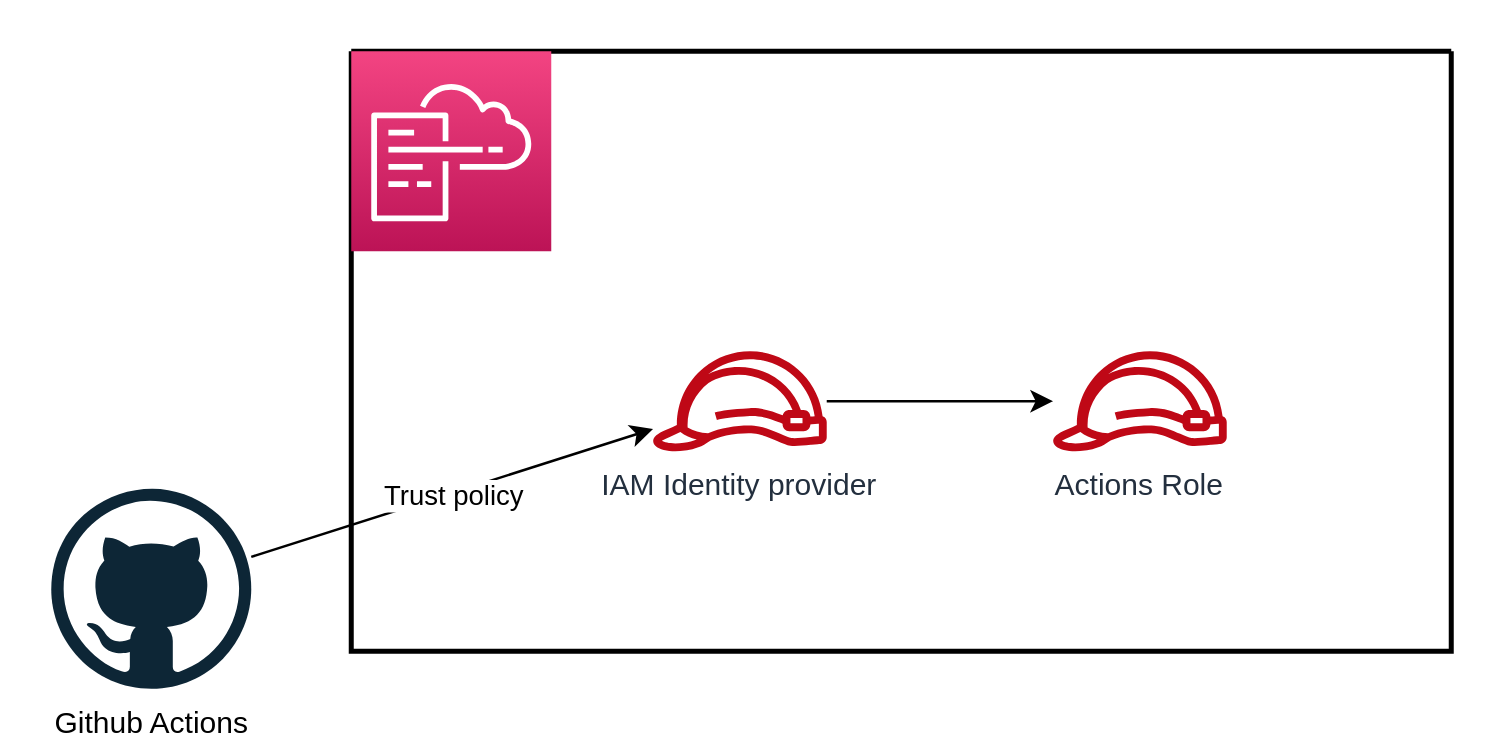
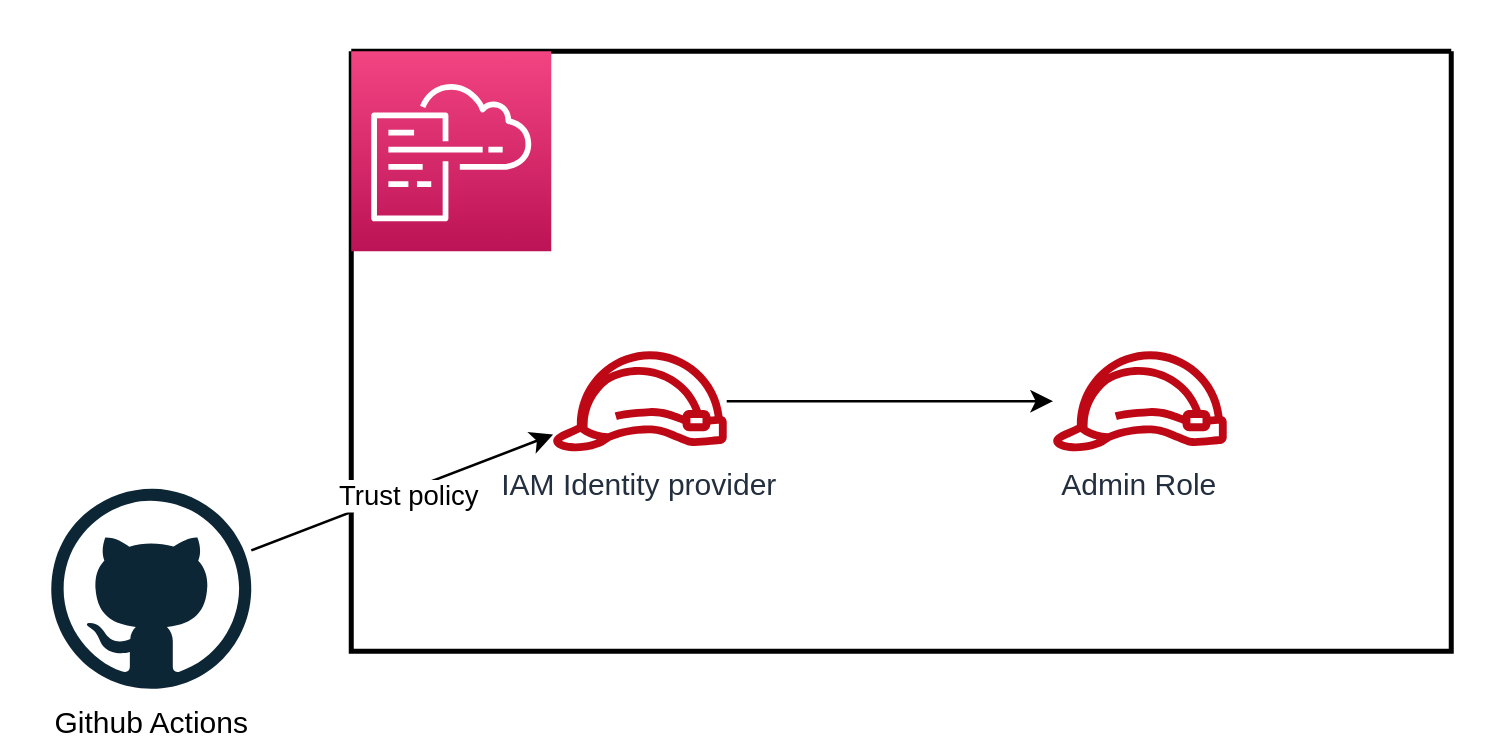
node "IAM Identity provider": moved (740, 401) -> (640, 401)
node "Actions Role": label "Actions Role" -> "Admin Role"
